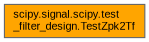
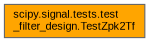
node "scipy.signal.scipy.test _filter_design.TestZpk2Tf": label "scipy.signal.scipy.test _filter_design.TestZpk2Tf" -> "scipy.signal.tests.test _filter_design.TestZpk2Tf"
